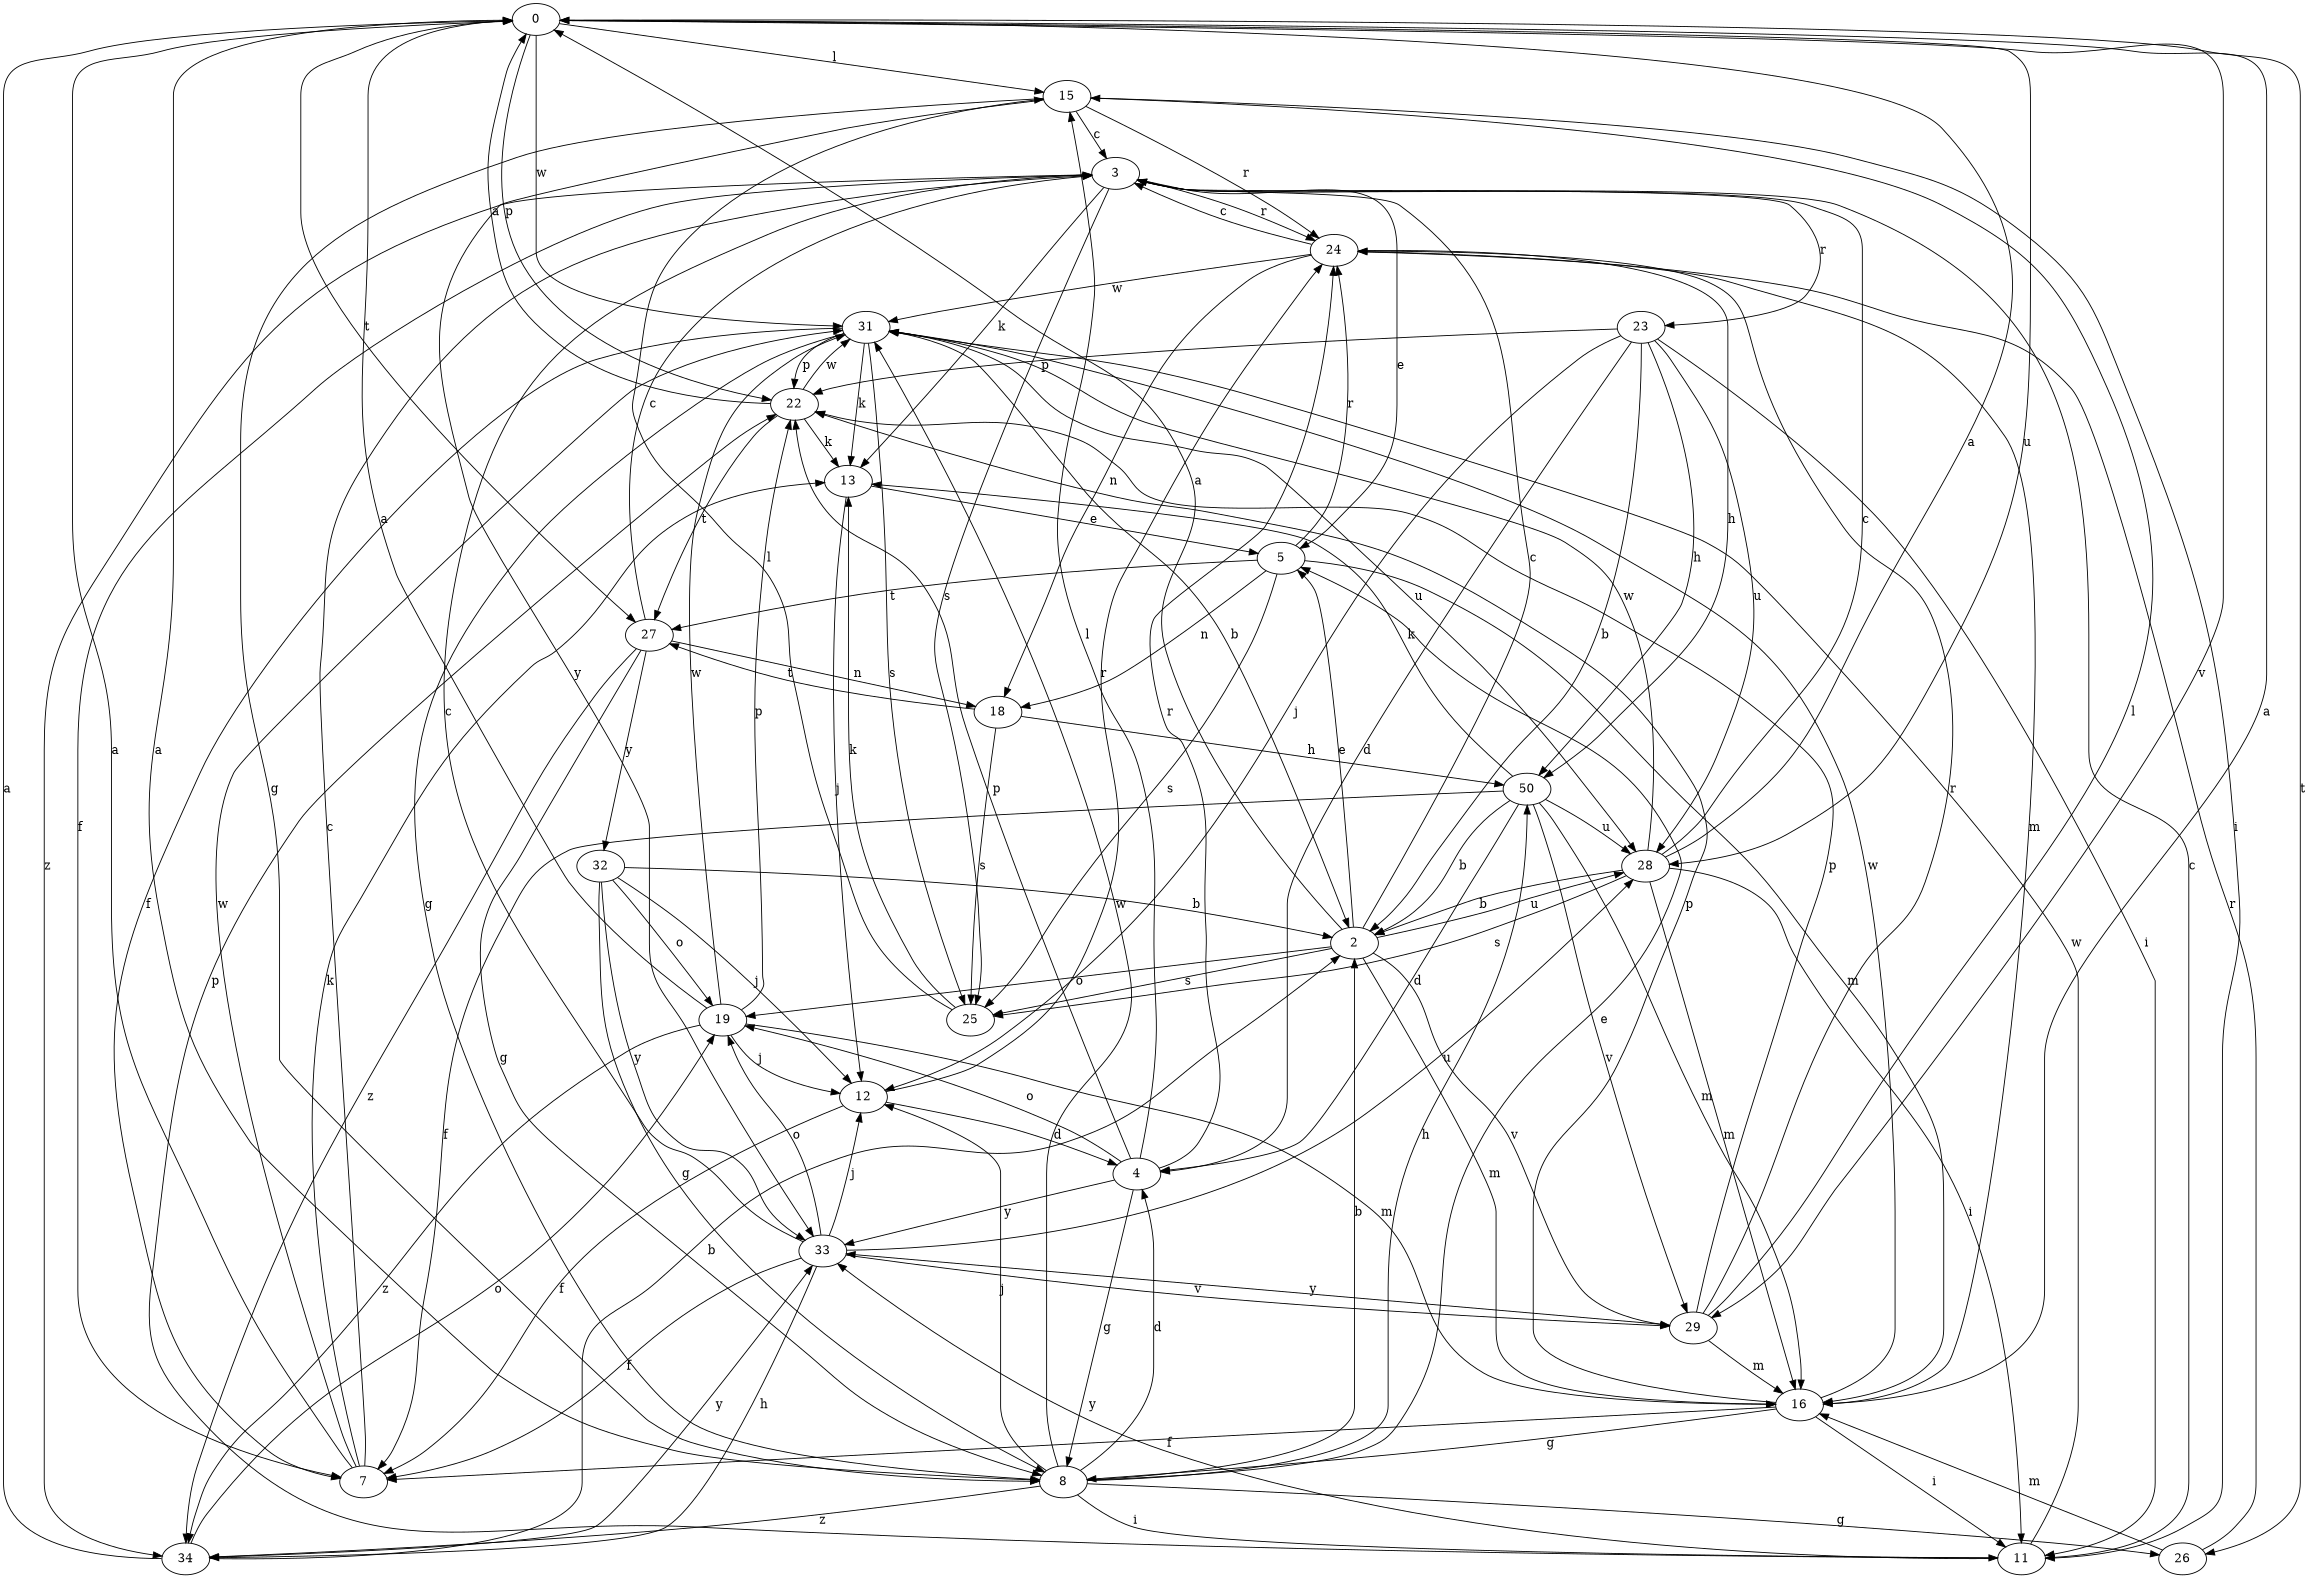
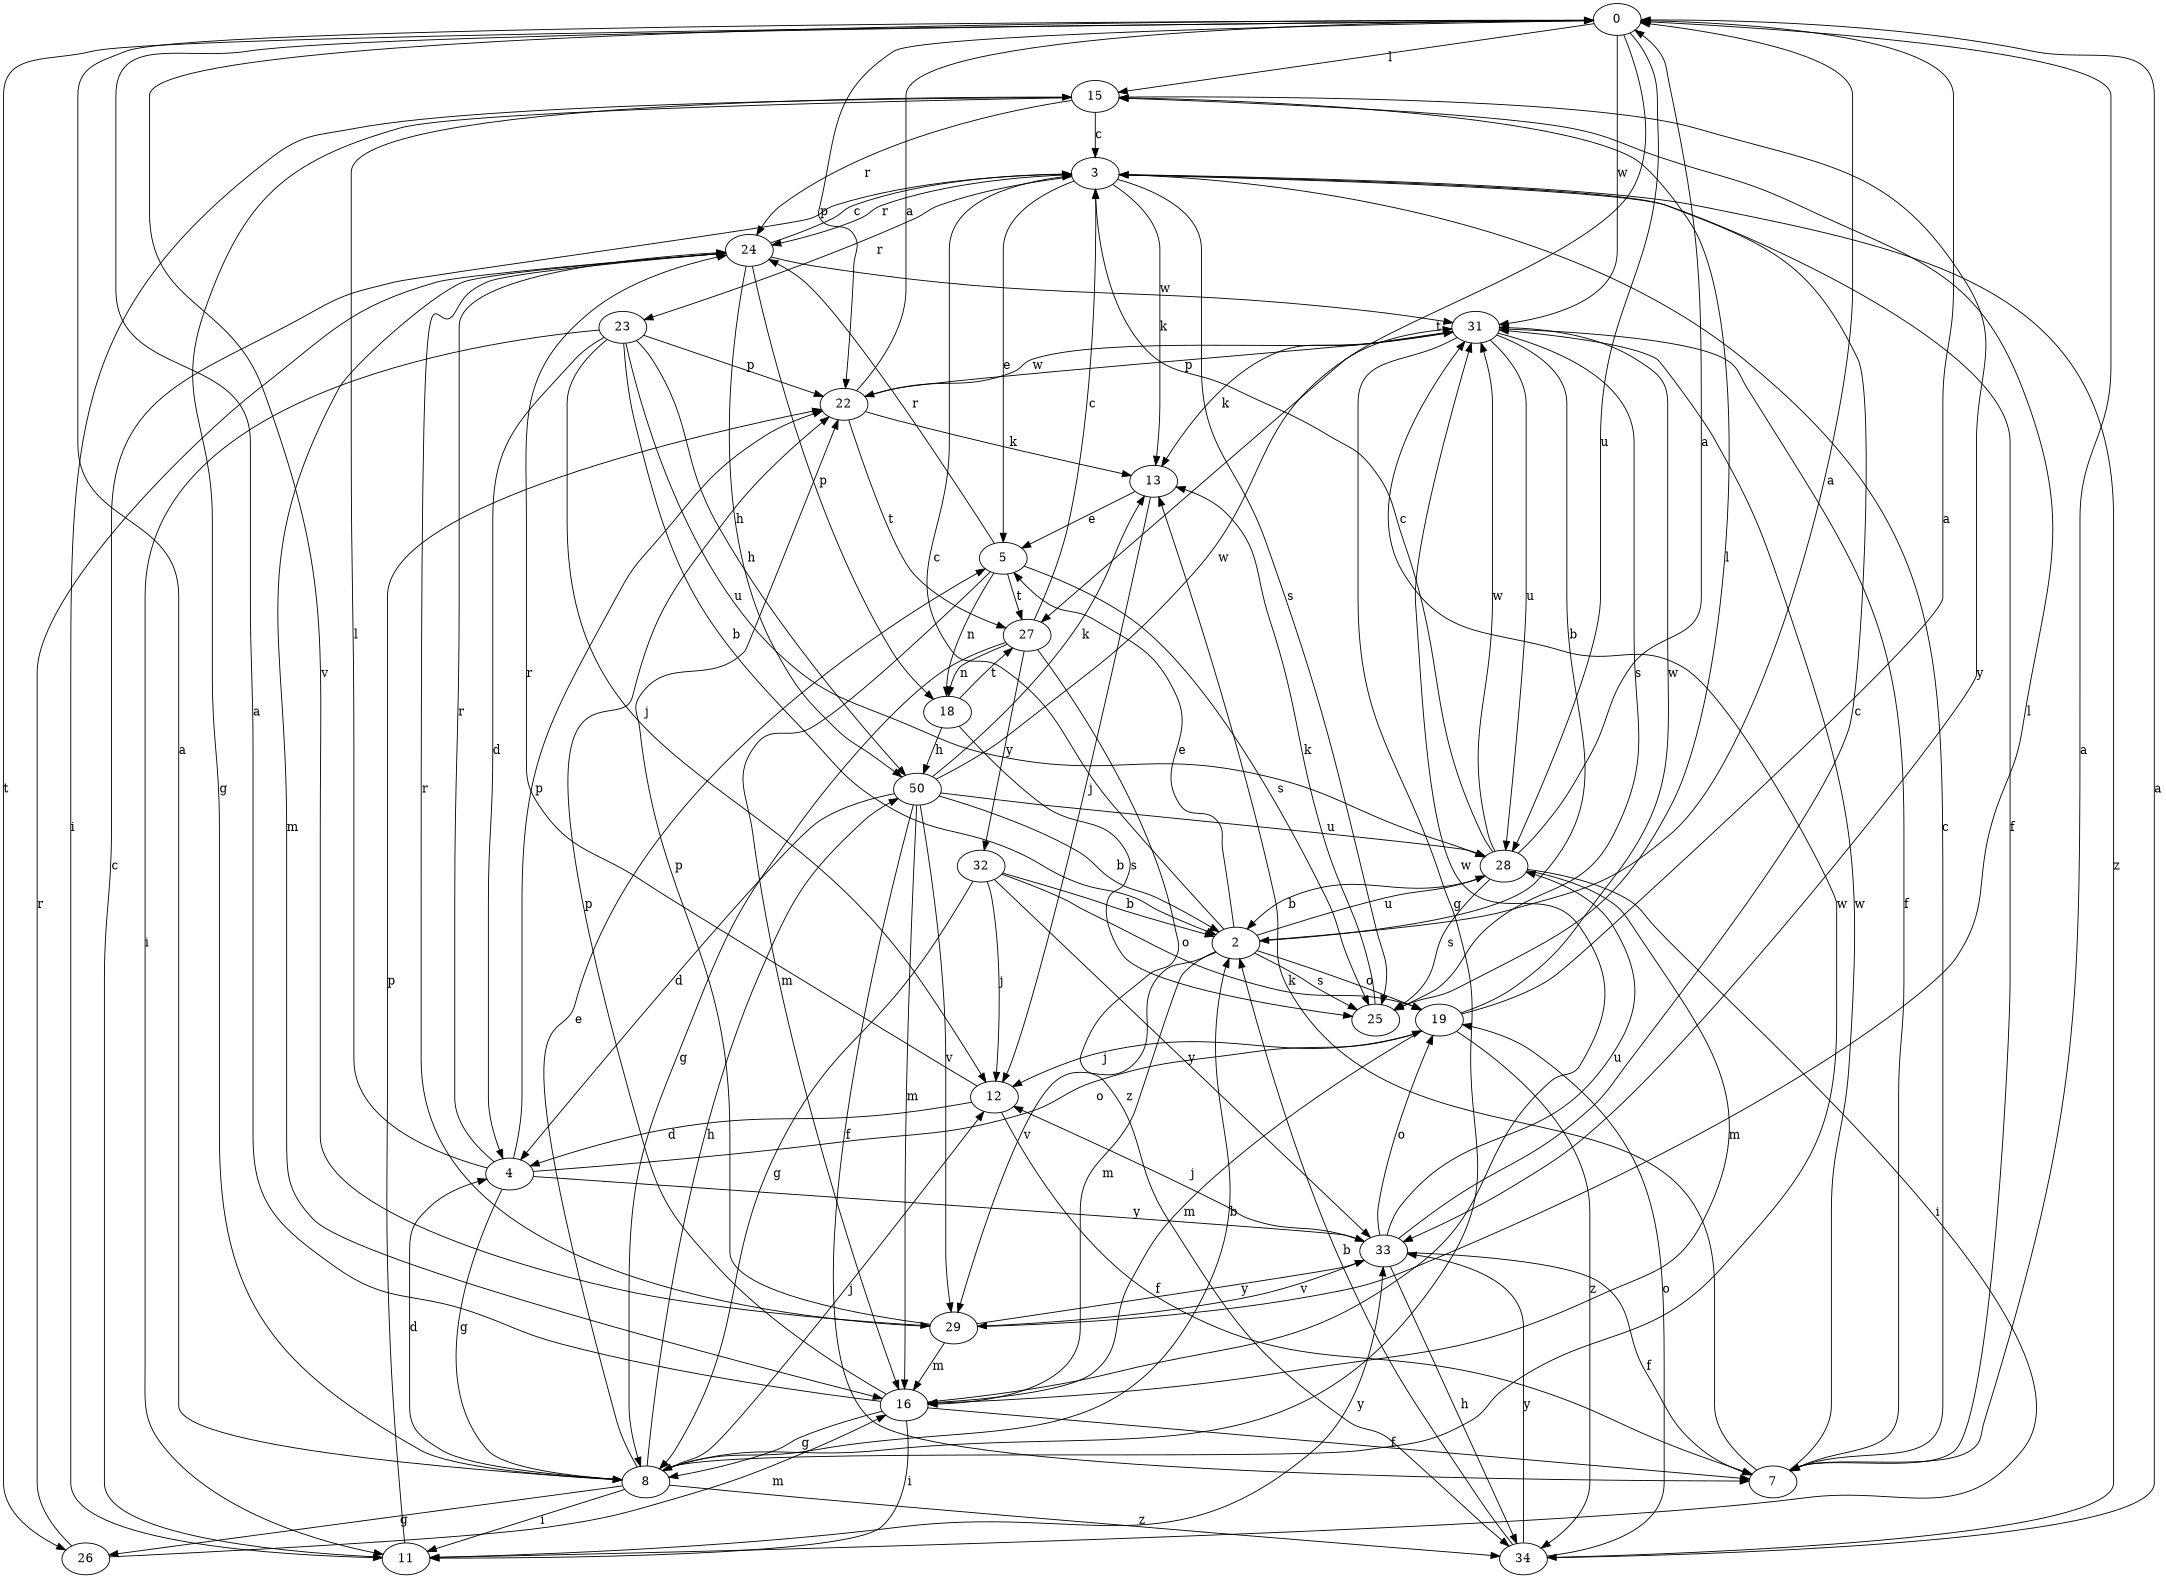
edge "24" -> "18": label "n" -> "p"
edge "11" -> "31": now "50" -> "31"
edge "19" -> "22": removed, label "p"
